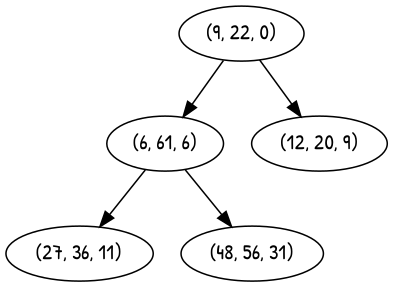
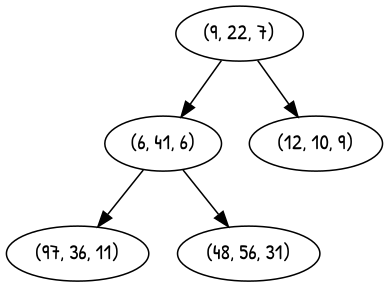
node "(9, 22, 0)": label "(9, 22, 0)" -> "(9, 22, 7)"
node "(6, 61, 6)": label "(6, 61, 6)" -> "(6, 41, 6)"
node "(12, 20, 9)": label "(12, 20, 9)" -> "(12, 10, 9)"
node "(27, 36, 11)": label "(27, 36, 11)" -> "(97, 36, 11)"
